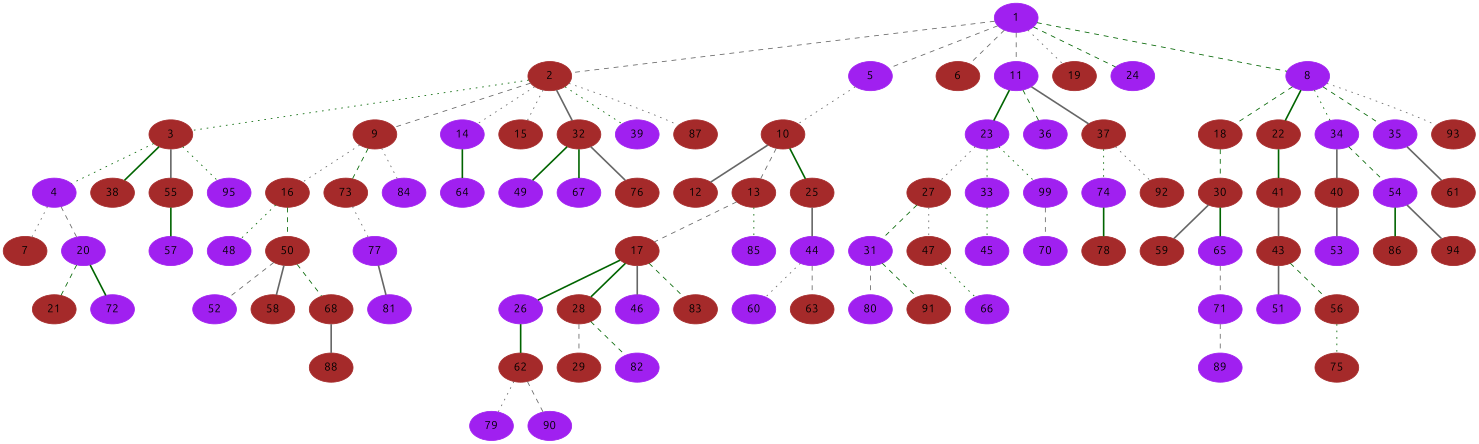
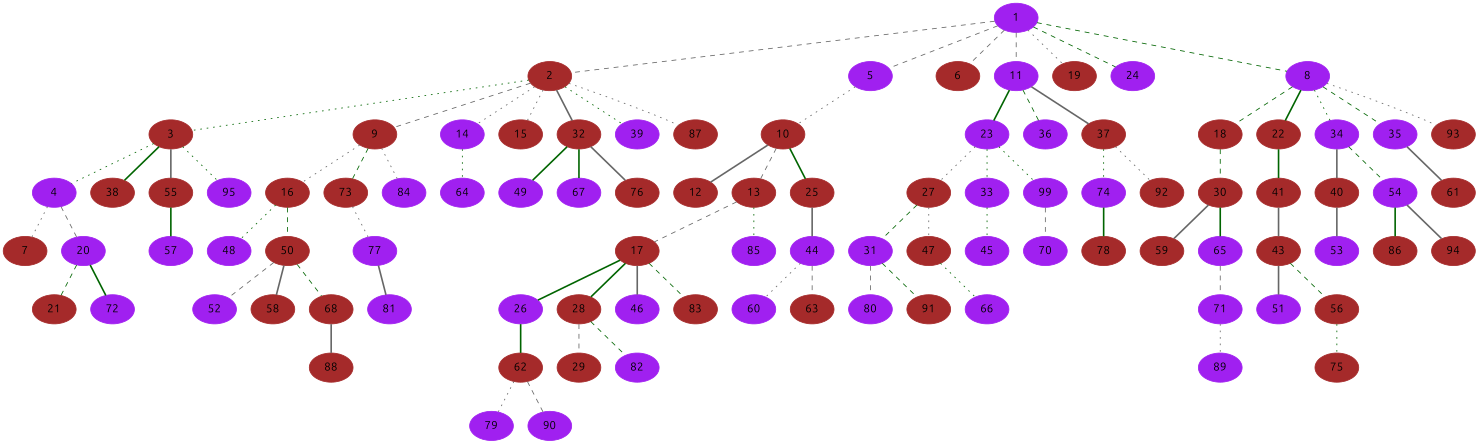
edge "14" -- "64": style bold -> dotted
edge "71" -- "89": style dashed -> dotted
